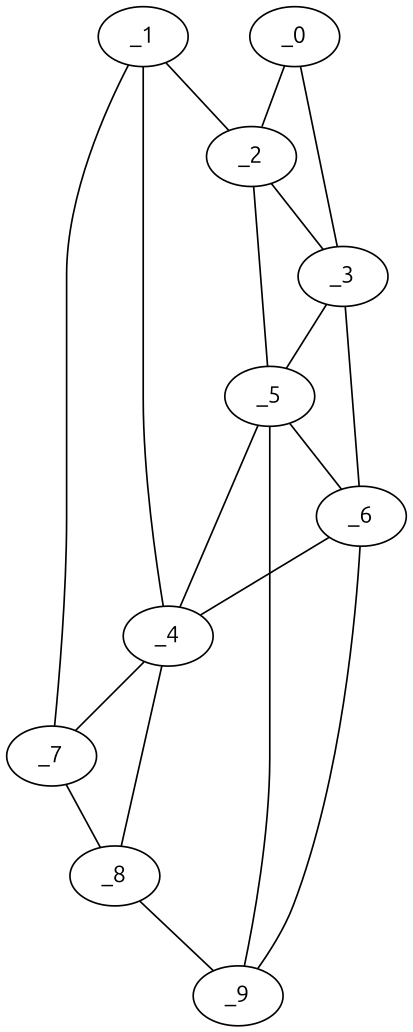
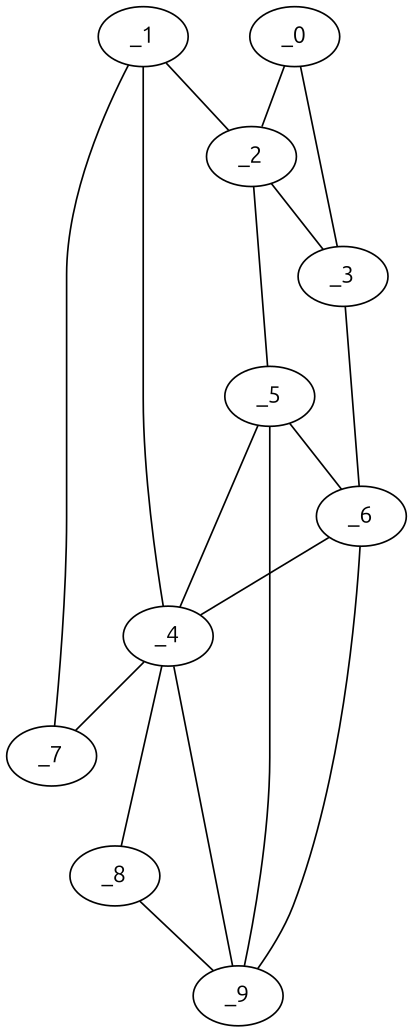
edge "_3" -- "_5": removed
edge "_7" -- "_8": removed
edge "_4" -- "_9": added
